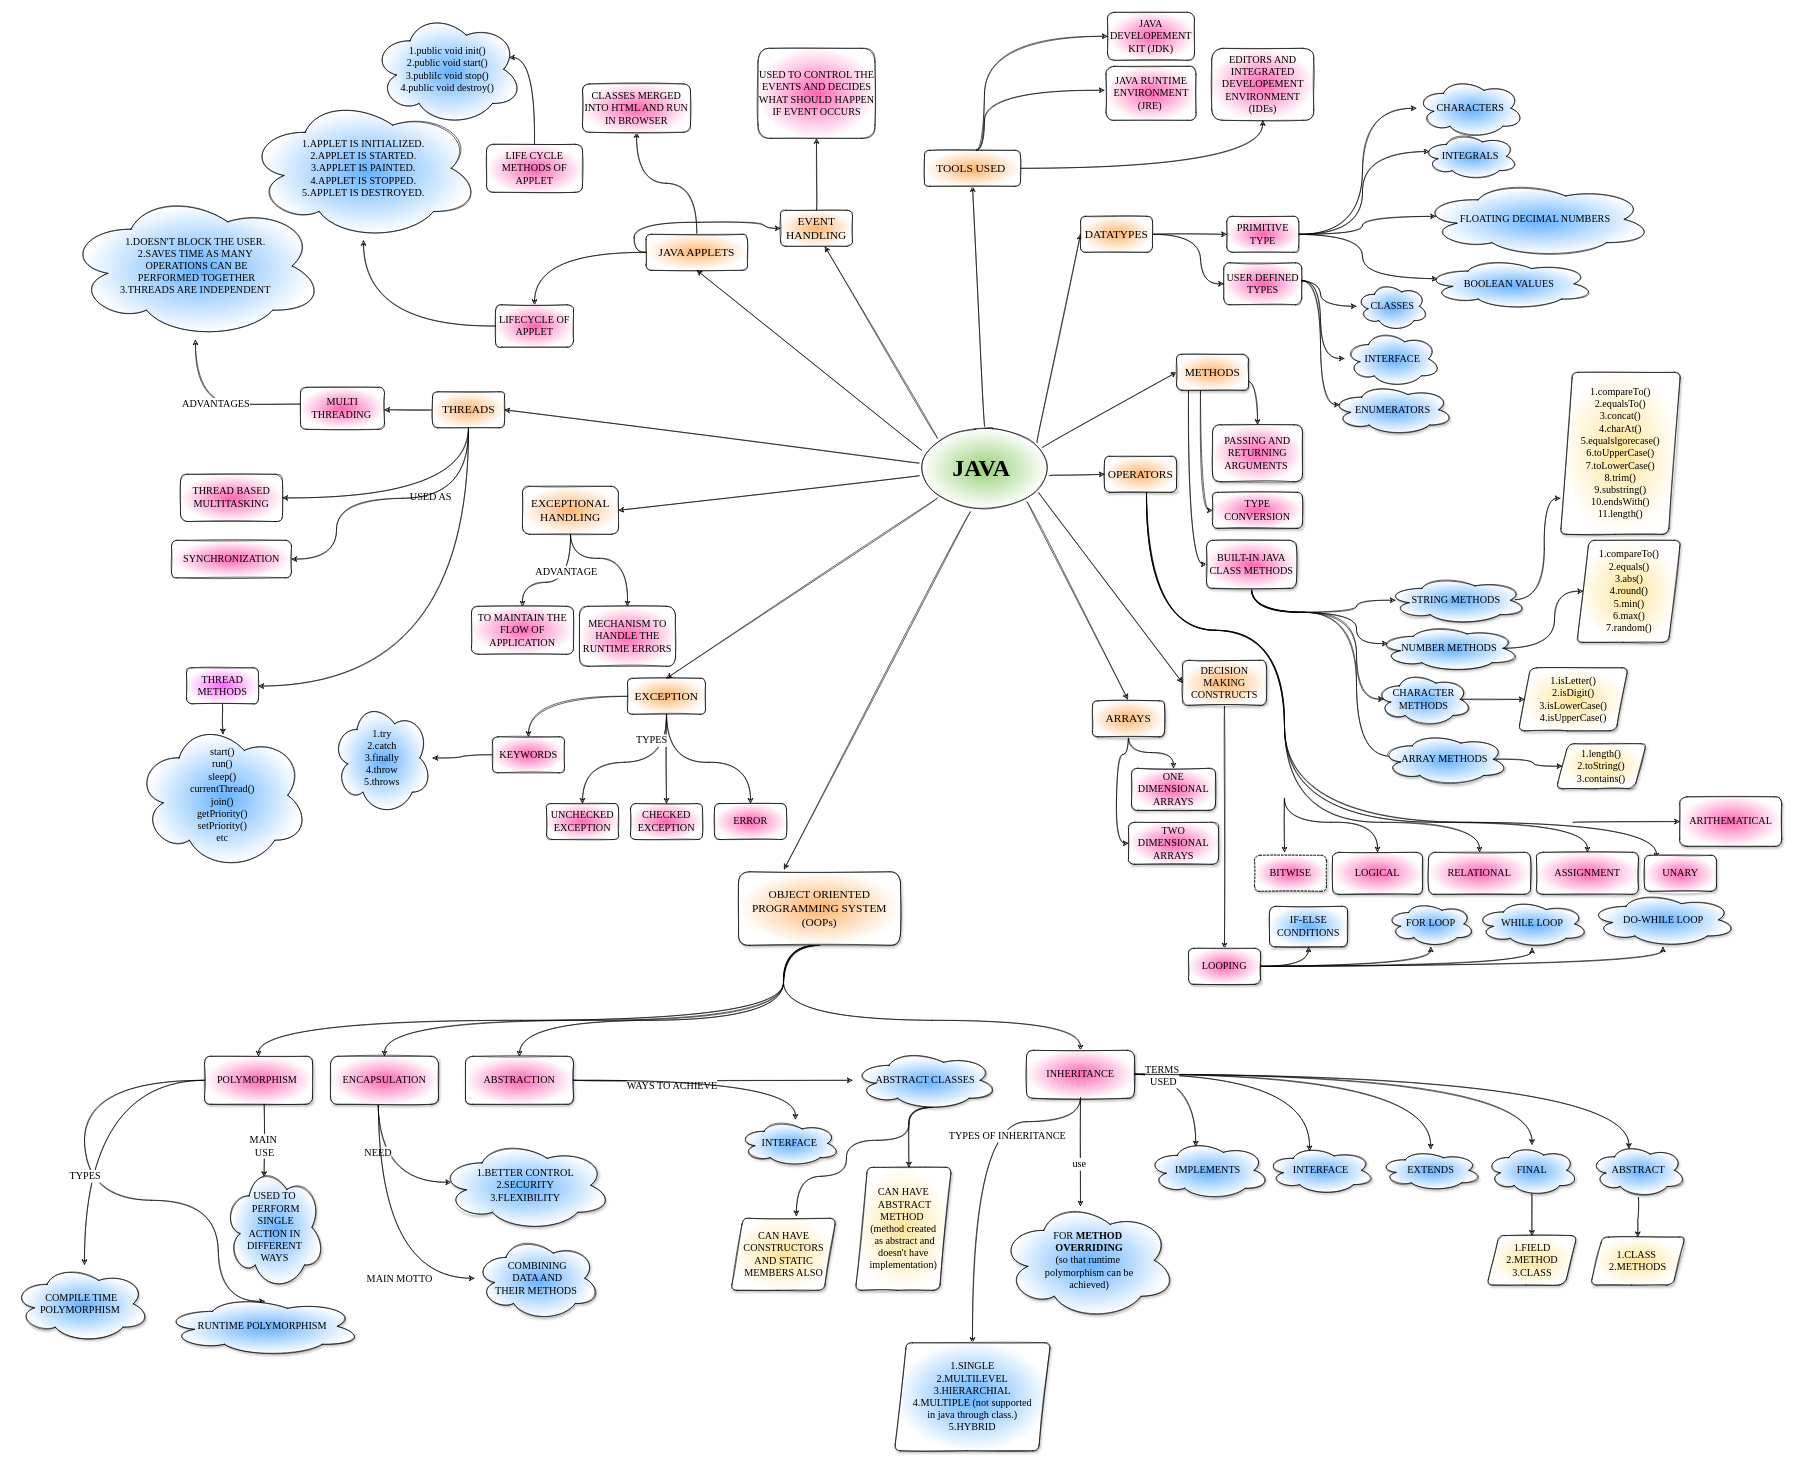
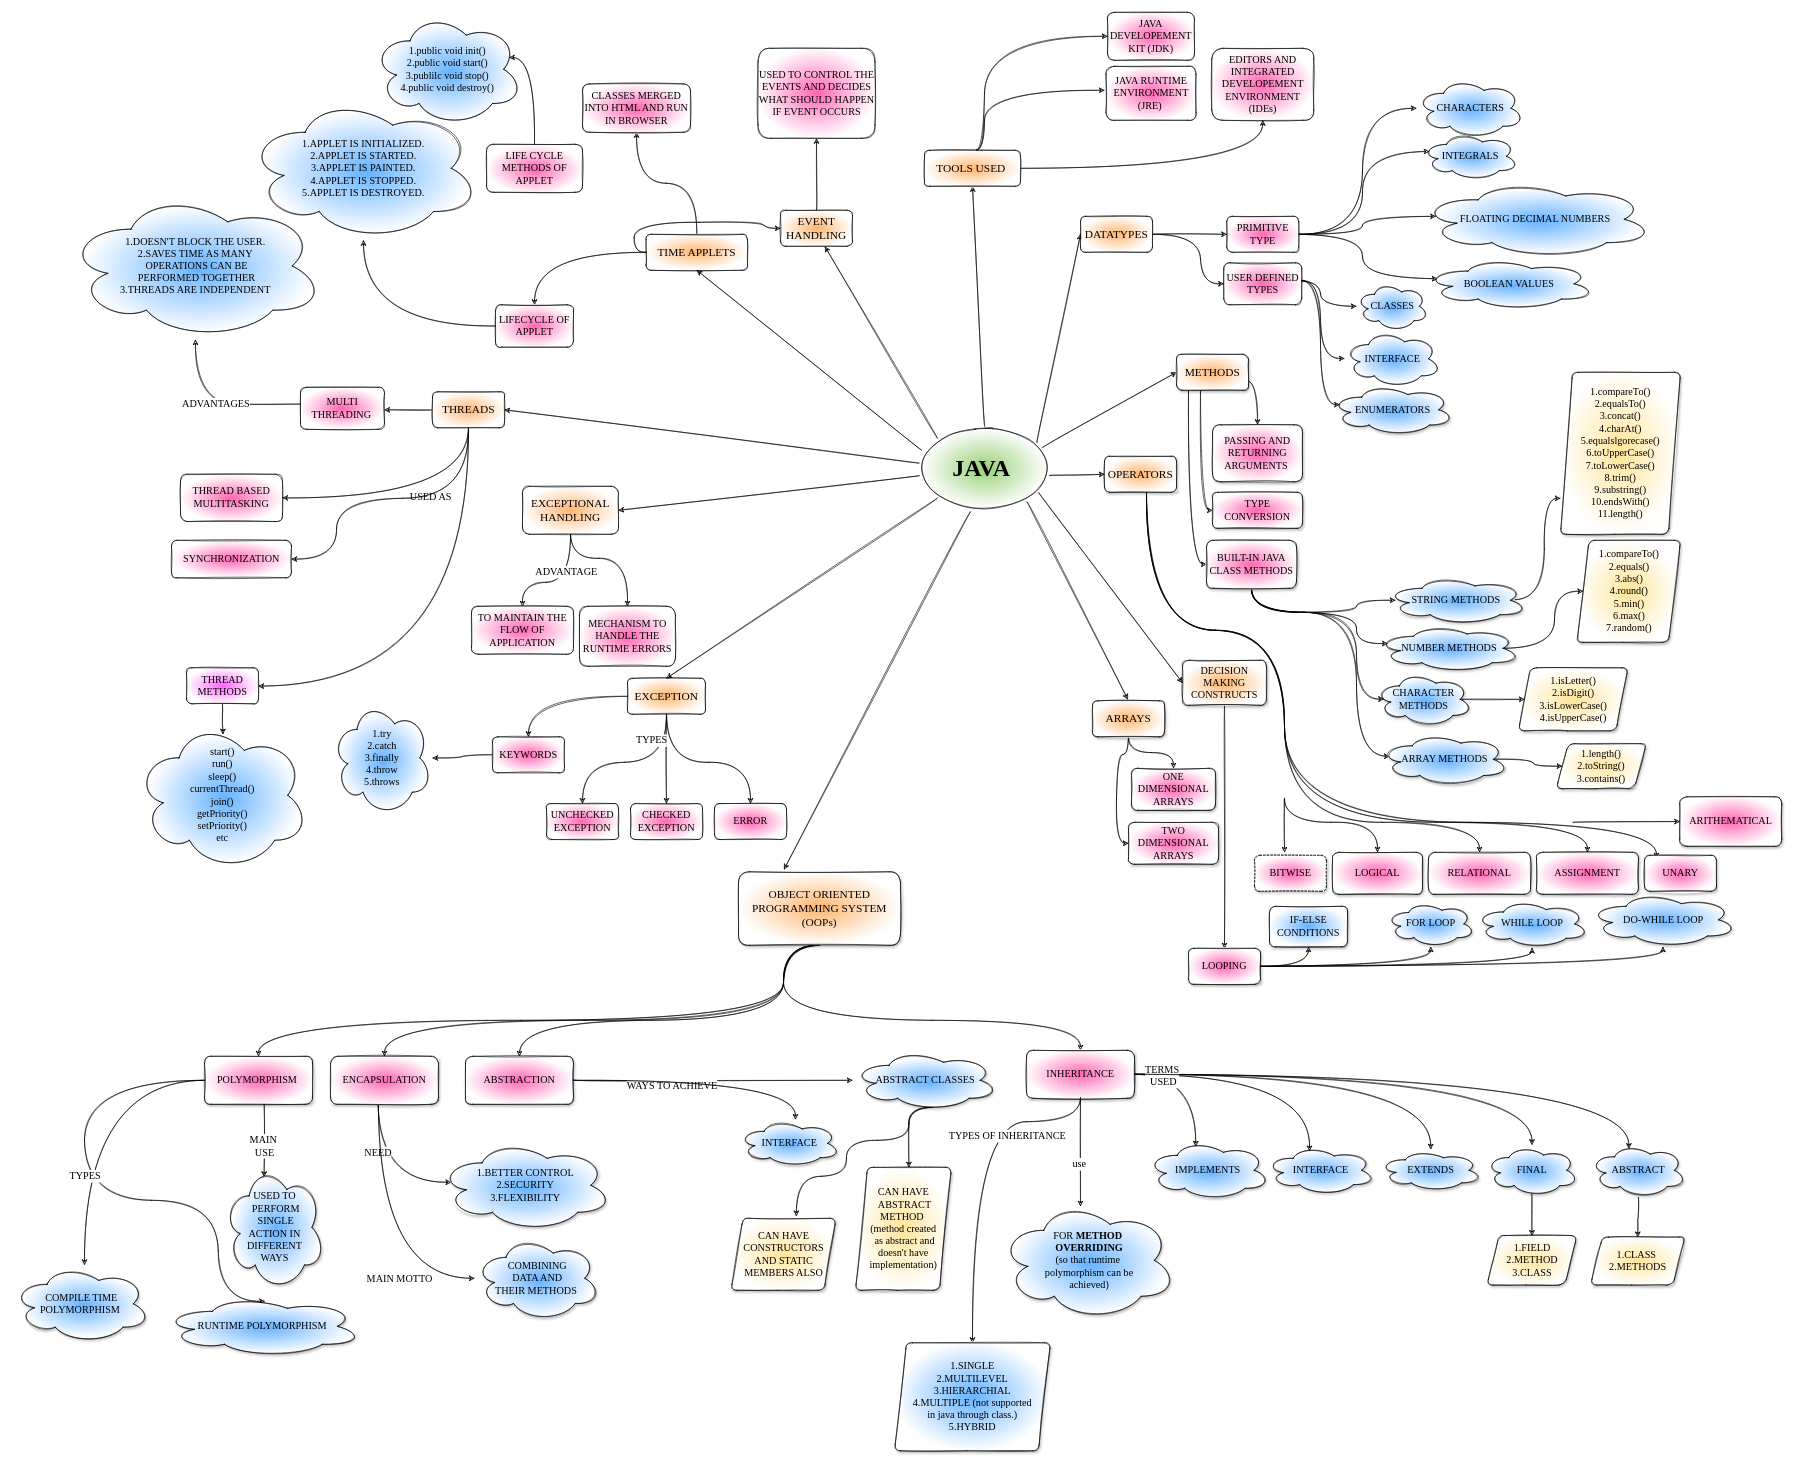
node "JAVA APPLETS": label "JAVA APPLETS" -> "TIME APPLETS"
edge "BUILT-IN JAVA CLASS METHODS" -- "ARRAY METHODS": arrowhead none -> classic
